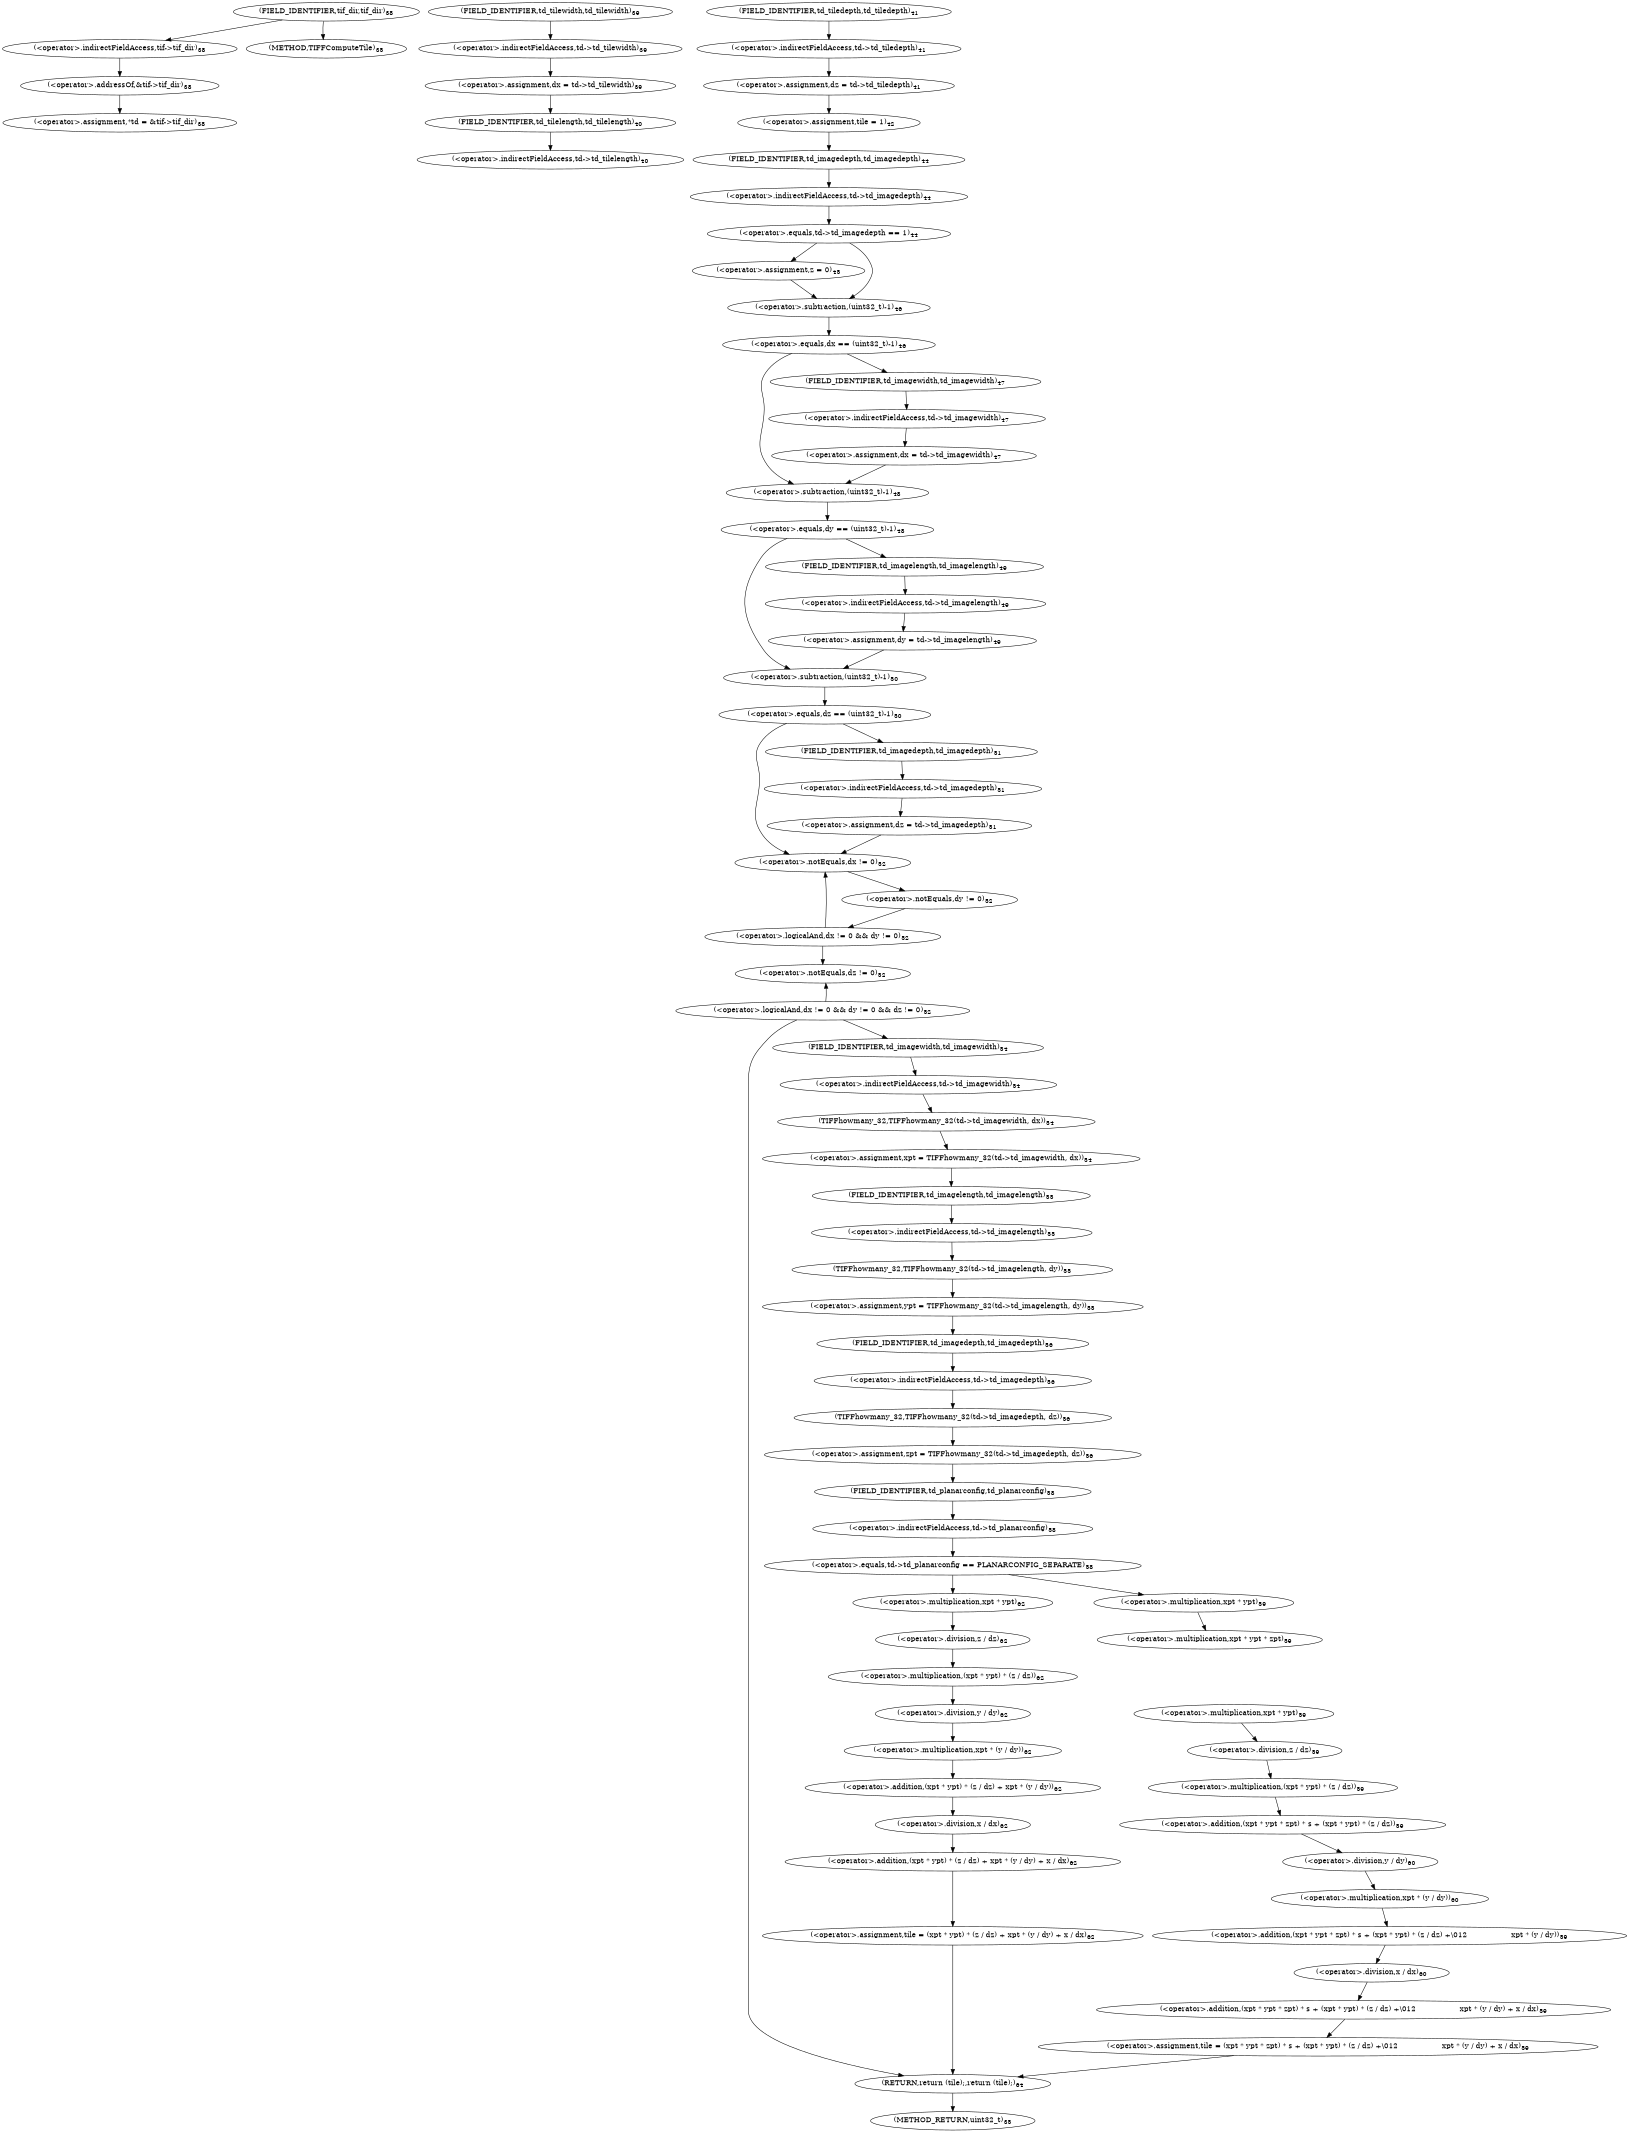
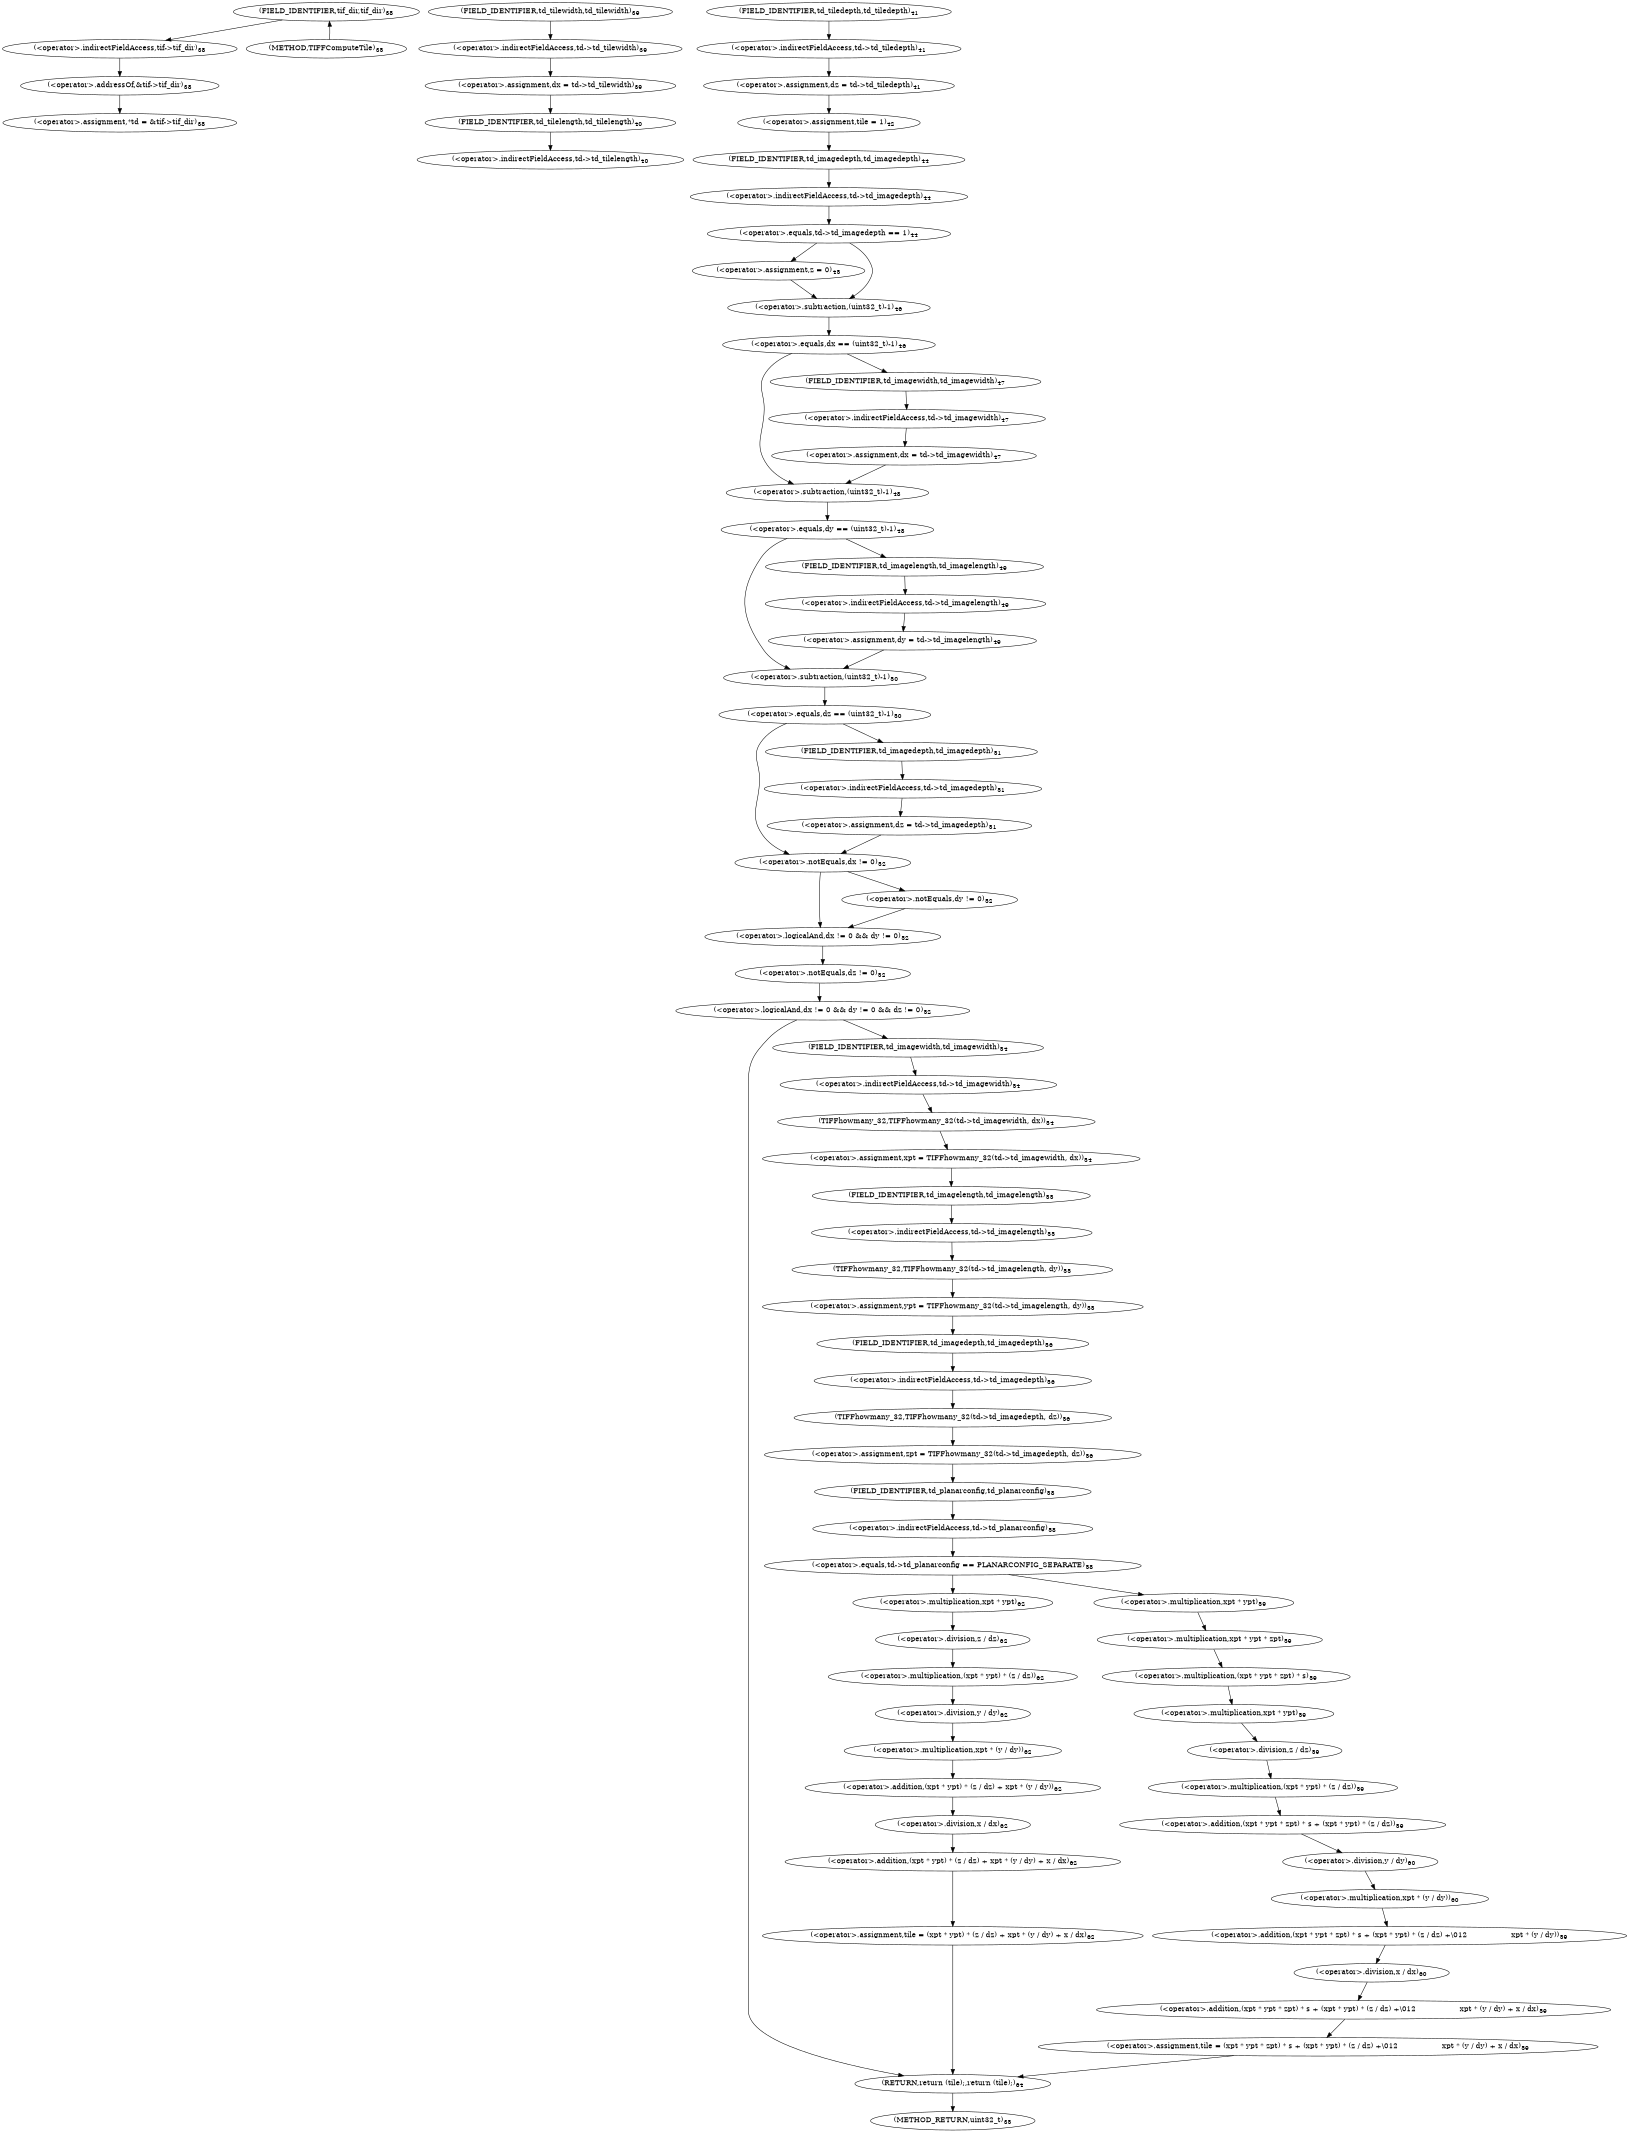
edge "(FIELD_IDENTIFIER,tif_dir,tif_dir)" -> "(METHOD,TIFFComputeTile)": reversed
edge "(<operator>.logicalAnd,dx != 0 && dy != 0)" -> "(<operator>.notEquals,dx != 0)": reversed
edge "(<operator>.logicalAnd,dx != 0 && dy != 0 && dz != 0)" -> "(<operator>.notEquals,dz != 0)": reversed
node "(<operator>.multiplication,(xpt * ypt * zpt) * s)": added
